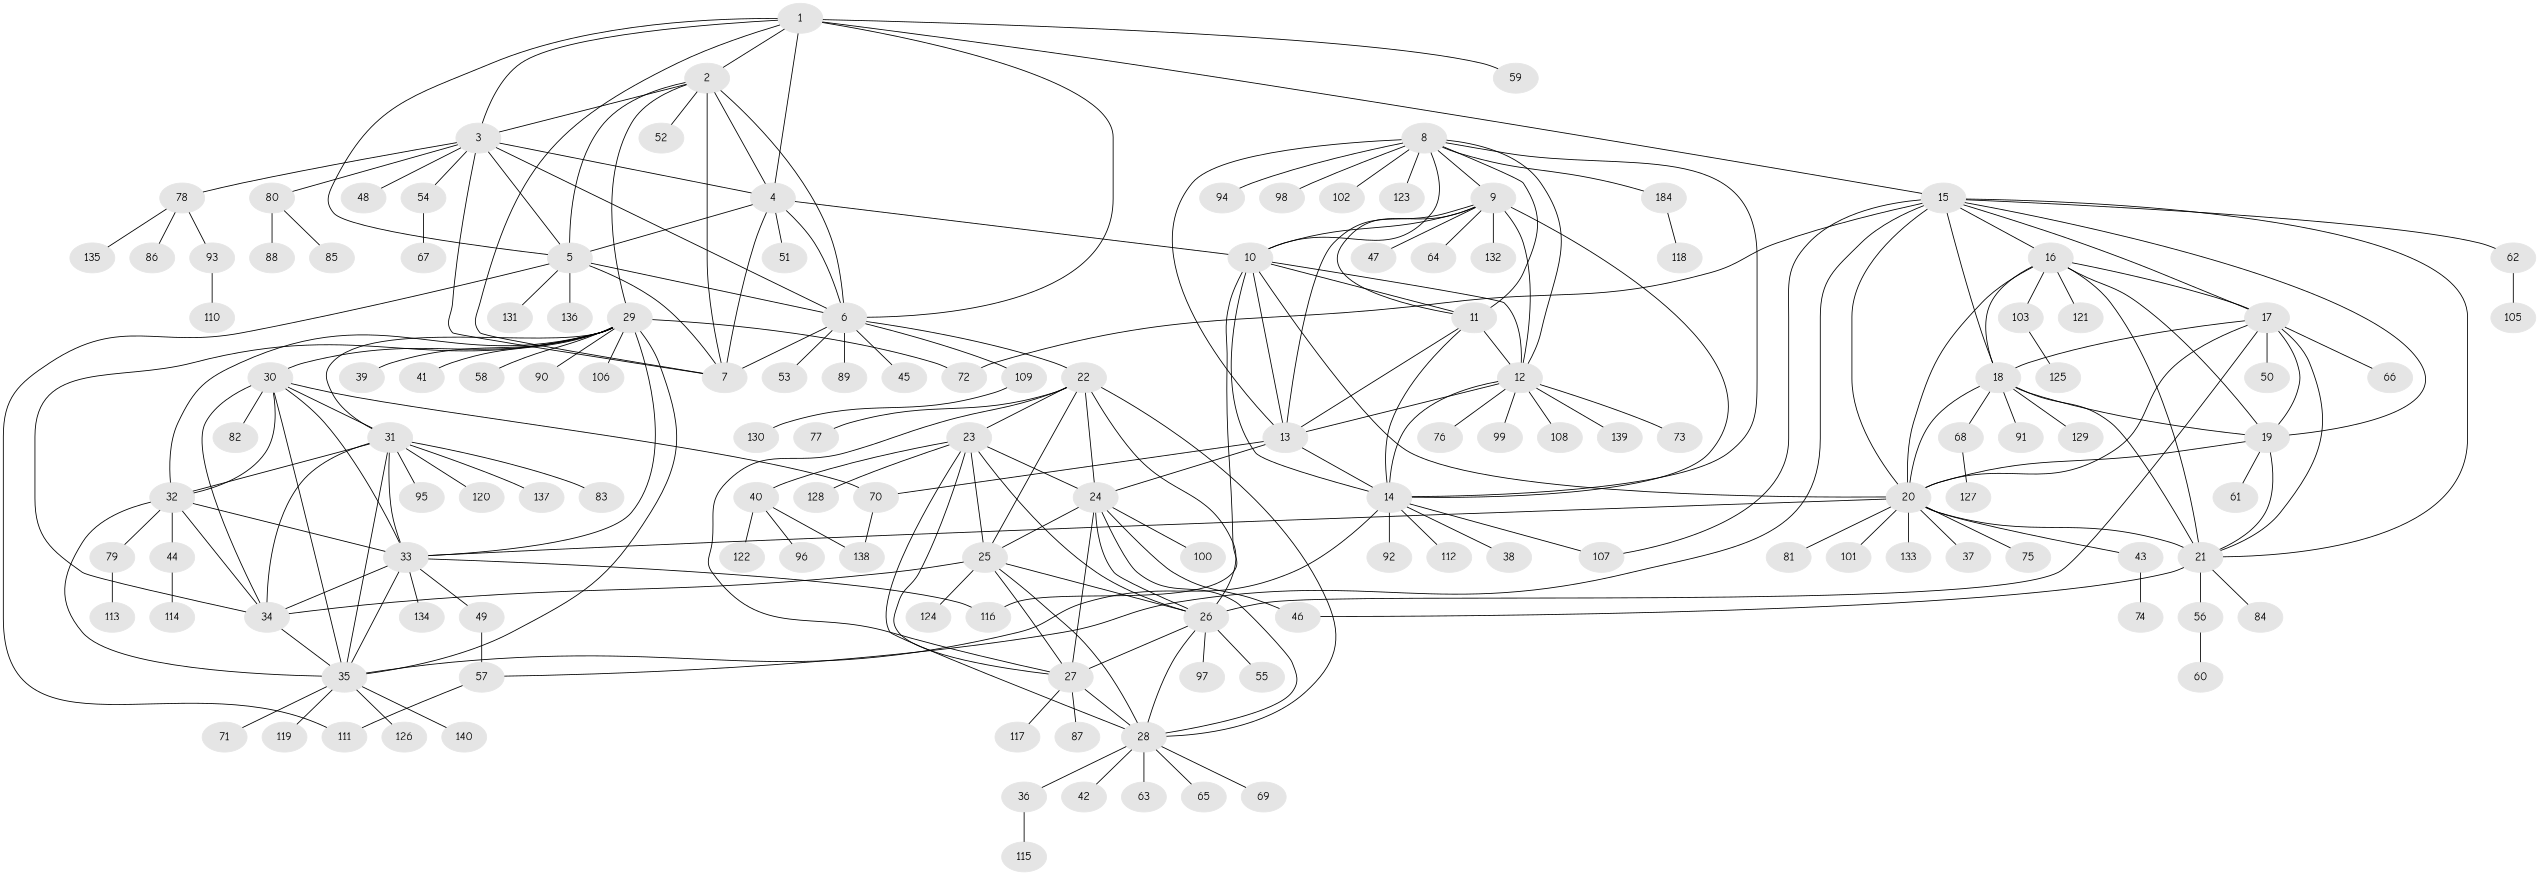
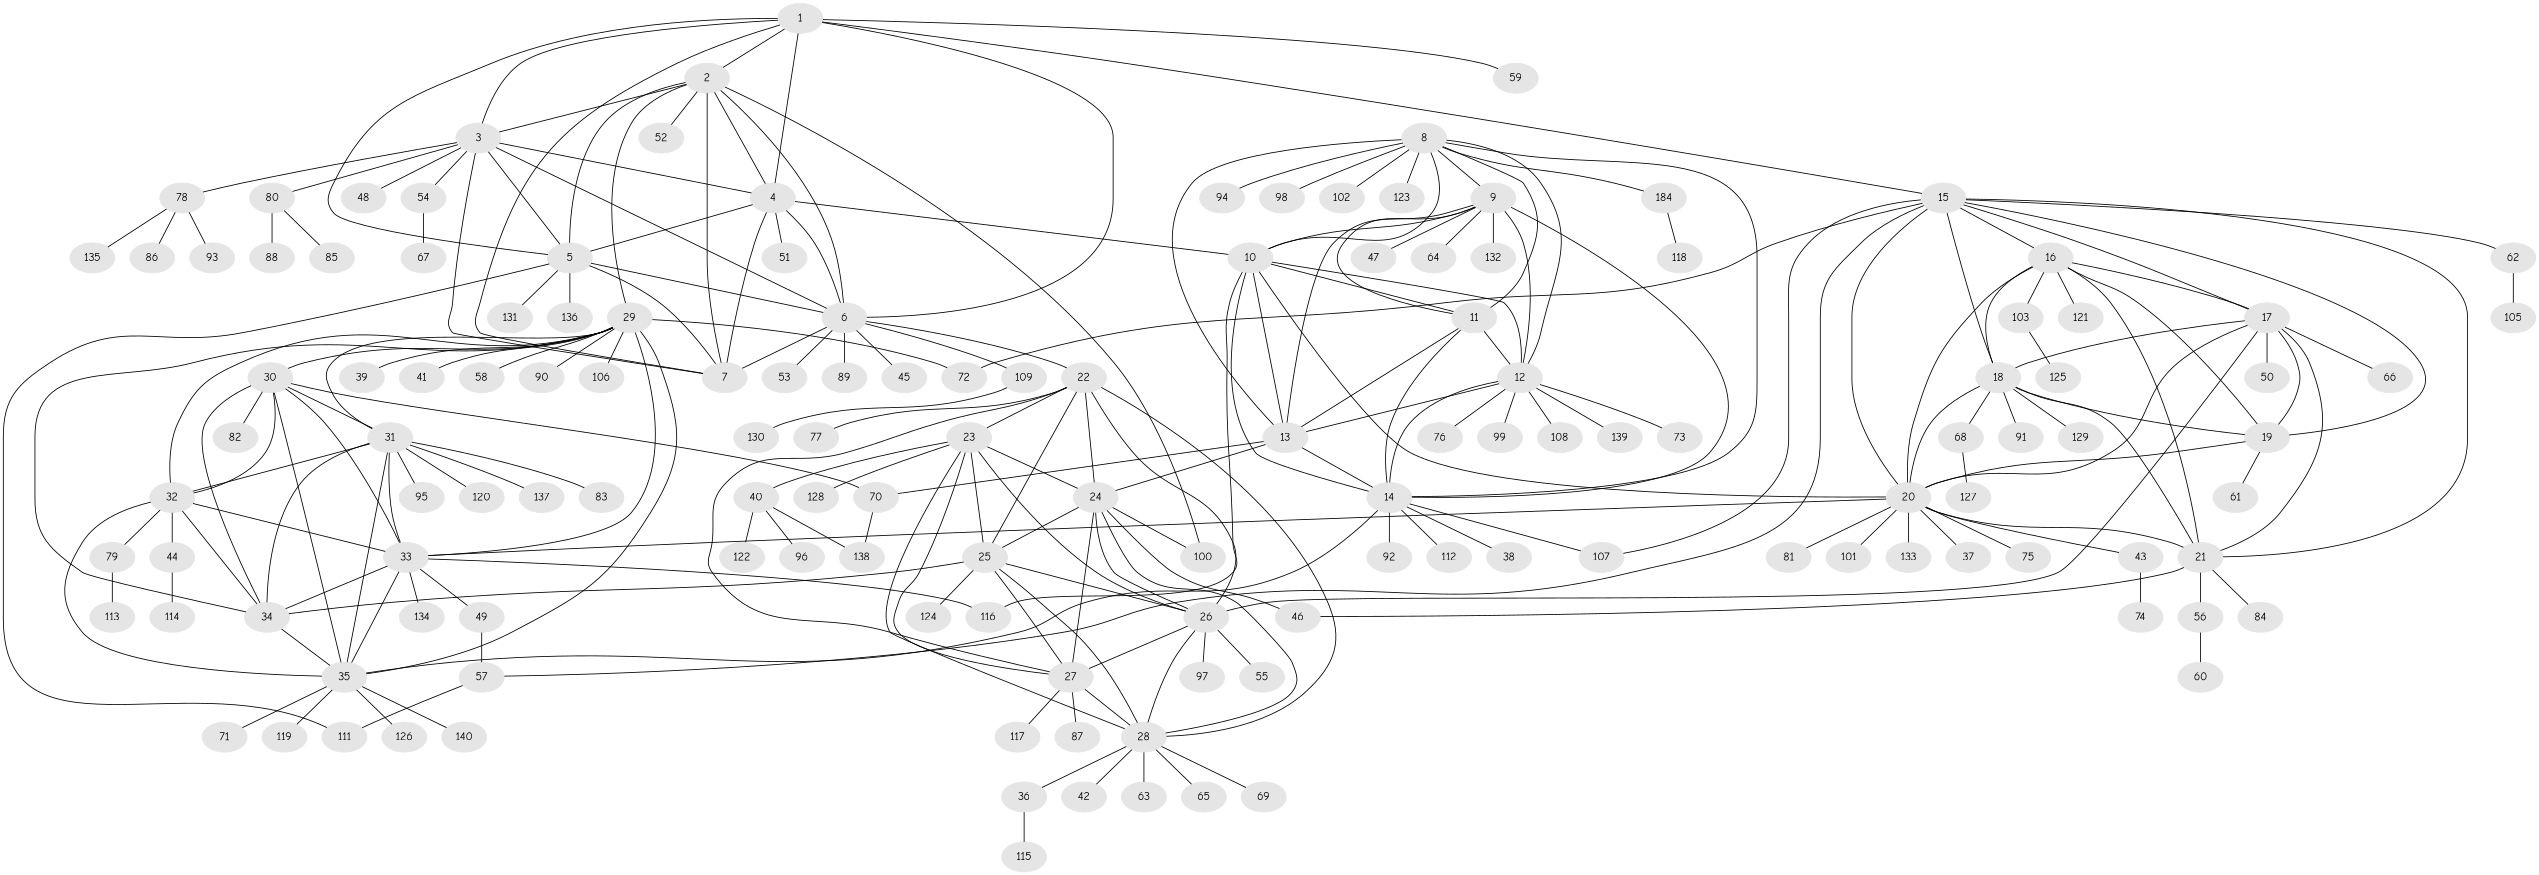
edge "2" -- "100": added
node "110": removed
edge "19" -- "21": removed
